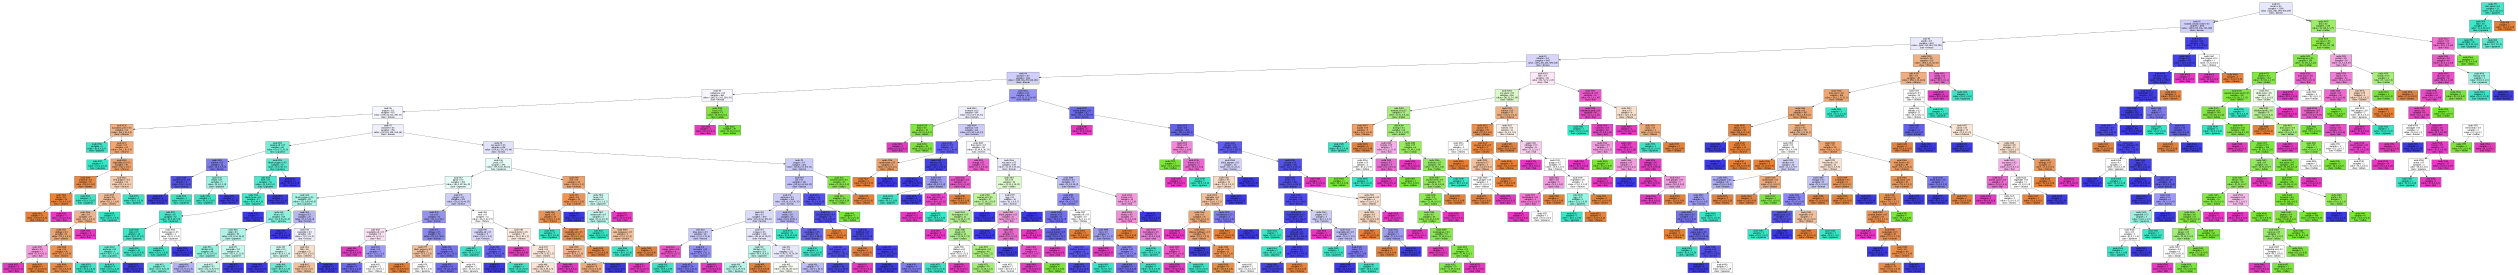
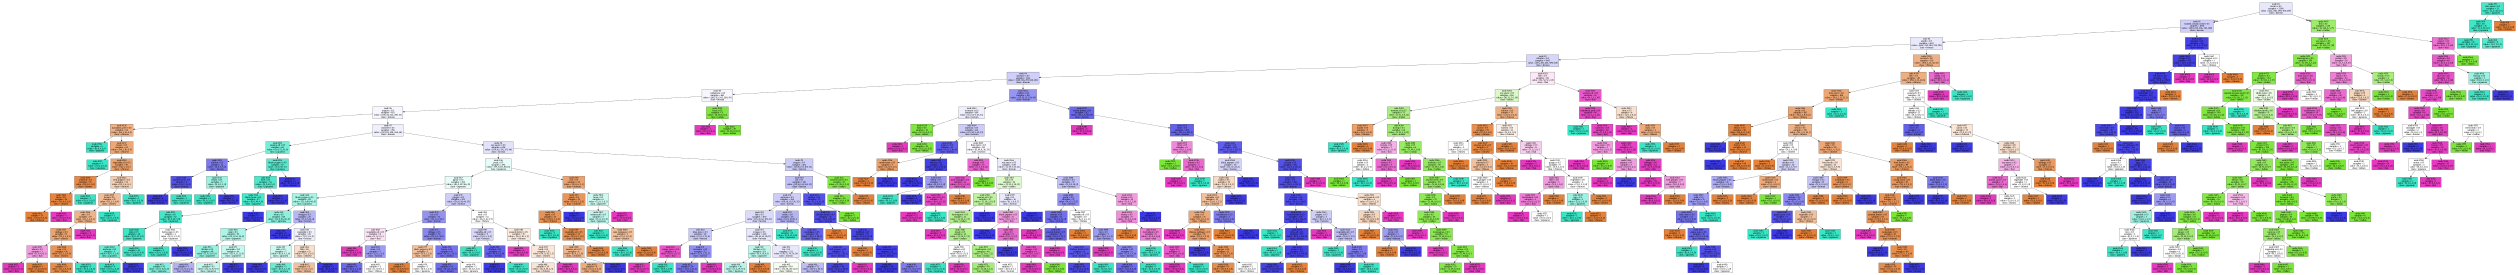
edge "node #311" -> "node #310": reversed
node "node #219": added
edge "node #485" -> "node #486": now "node #483" -> "node #486"
